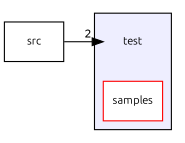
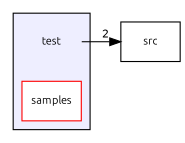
edge "src" -> "test": reversed
